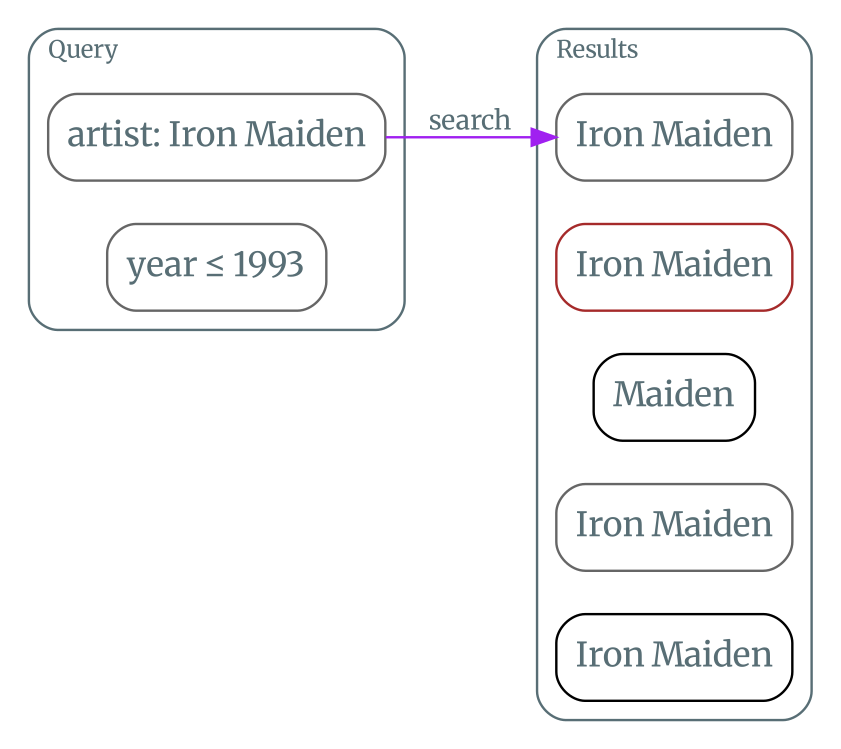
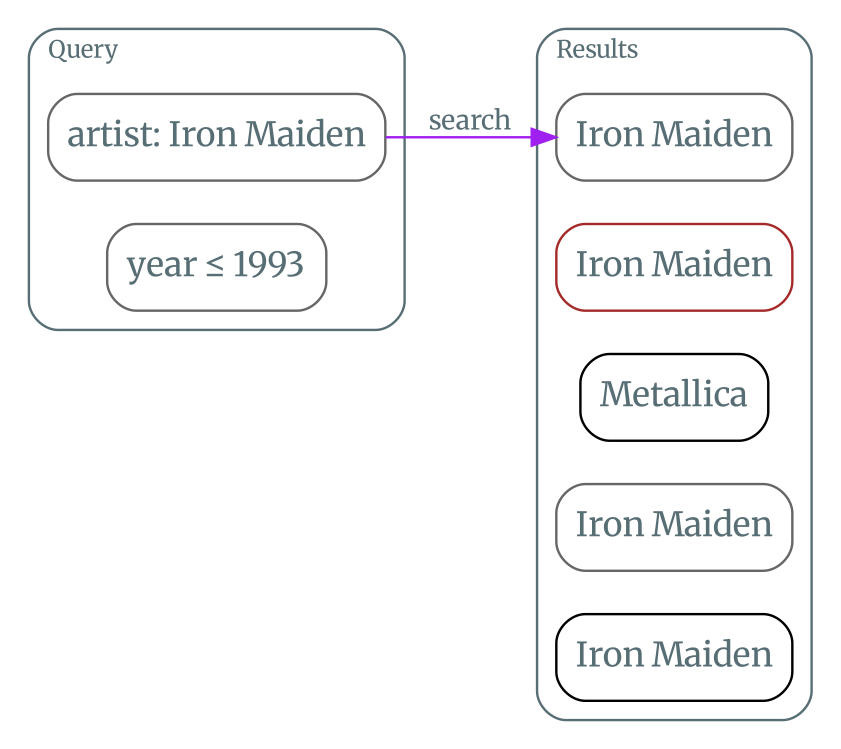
node "Maiden": label "Maiden" -> "Metallica"
